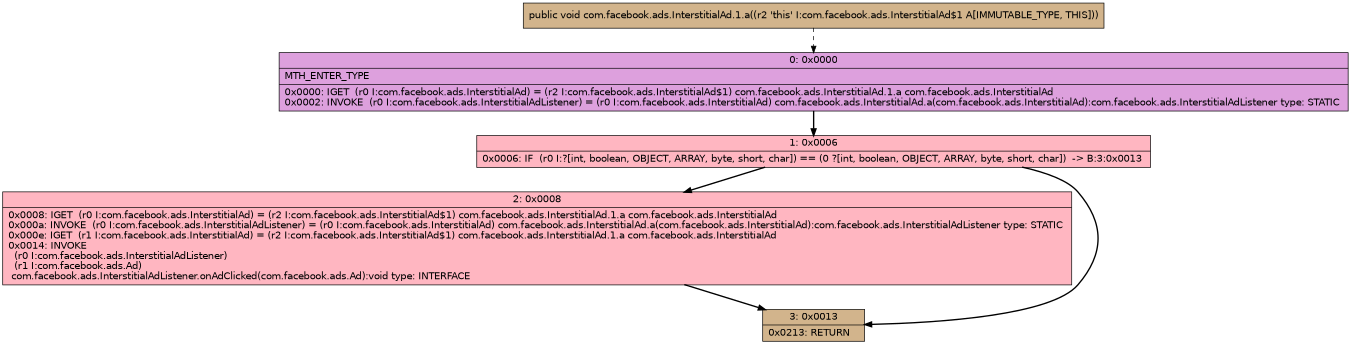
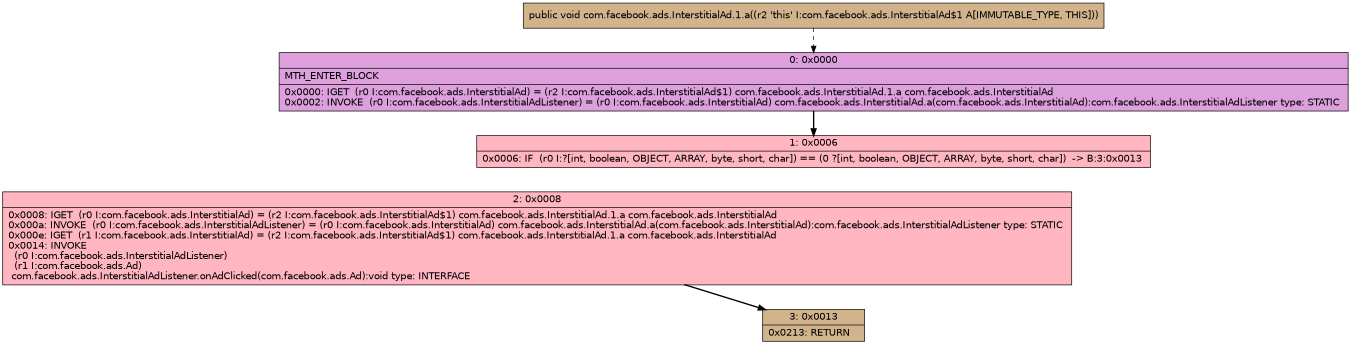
node "0: 0x0000": text "MTH_ENTER_TYPE" -> "MTH_ENTER_BLOCK"
edge "1: 0x0006" -> "2: 0x0008": removed
edge "1: 0x0006" -> "3: 0x0013": removed
